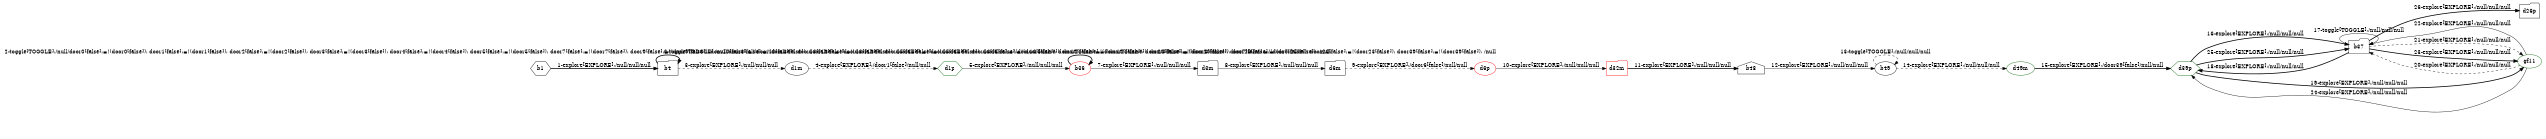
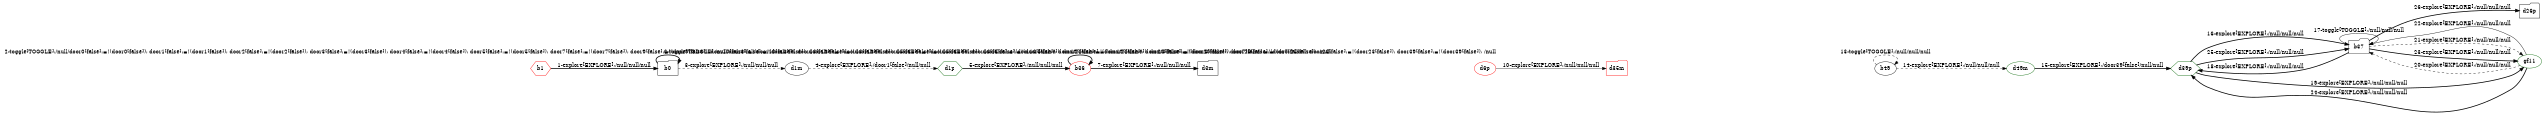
node "b1": color black -> red
node "b4": label "b4" -> "b0"
edge "d1p" -> "b36": style solid -> bold
edge "b36" -> "d3m": style solid -> bold
node "d6m": removed
node "d32m": label "d32m" -> "d35m"
node "b48": removed
edge "gf11" -> "d39p": style solid -> bold
